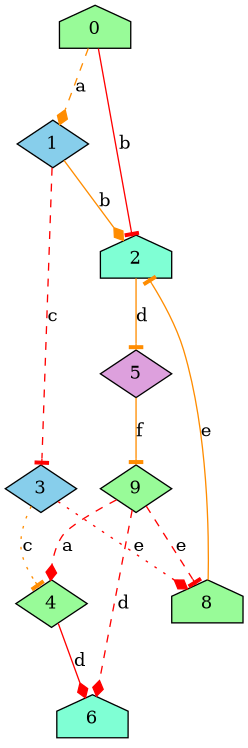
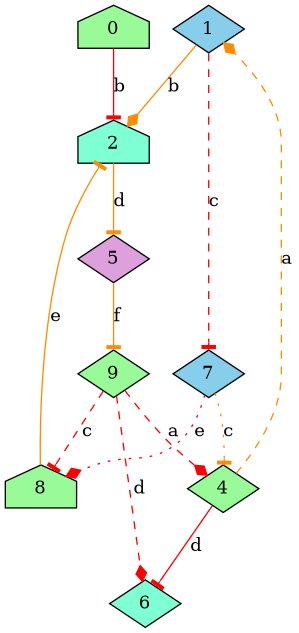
edge "0" -> "1": now "4" -> "1"
node "3": label "3" -> "7"
edge "9" -> "8": label "e" -> "c"
edge "4" -> "6": arrowhead diamond -> tee
node "6": shape house -> diamond
